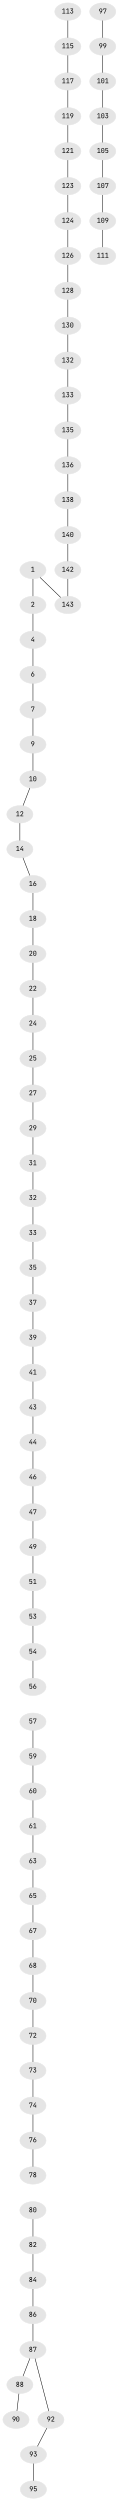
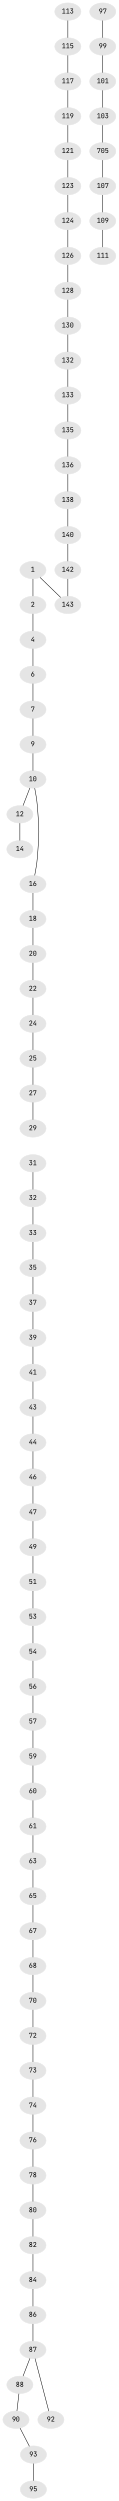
node "105": label "105" -> "705"
edge "14" -- "16": now "10" -- "16"
edge "29" -- "31": removed
edge "56" -- "57": added
edge "78" -- "80": added
edge "92" -- "93": now "90" -- "93"
